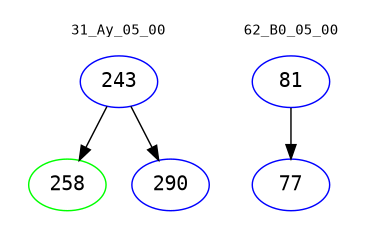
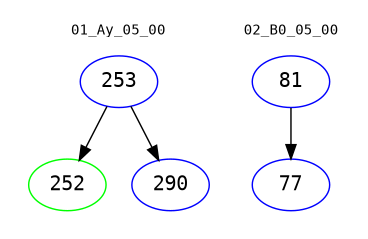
cluster "31_Ay_05_00": label "31_Ay_05_00" -> "01_Ay_05_00"
cluster "62_B0_05_00": label "62_B0_05_00" -> "02_B0_05_00"
node "243": label "243" -> "253"
node "258": label "258" -> "252"
